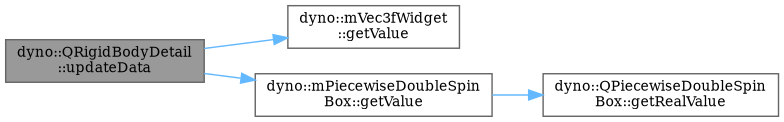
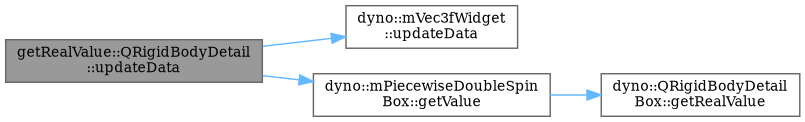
node "dyno::mVec3fWidget ::getValue": label "dyno::mVec3fWidget ::getValue" -> "dyno::mVec3fWidget ::updateData"
node "dyno::QRigidBodyDetail ::updateData": label "dyno::QRigidBodyDetail ::updateData" -> "getRealValue::QRigidBodyDetail ::updateData"
node "dyno::QPiecewiseDoubleSpin Box::getRealValue": label "dyno::QPiecewiseDoubleSpin Box::getRealValue" -> "dyno::QRigidBodyDetail Box::getRealValue"
